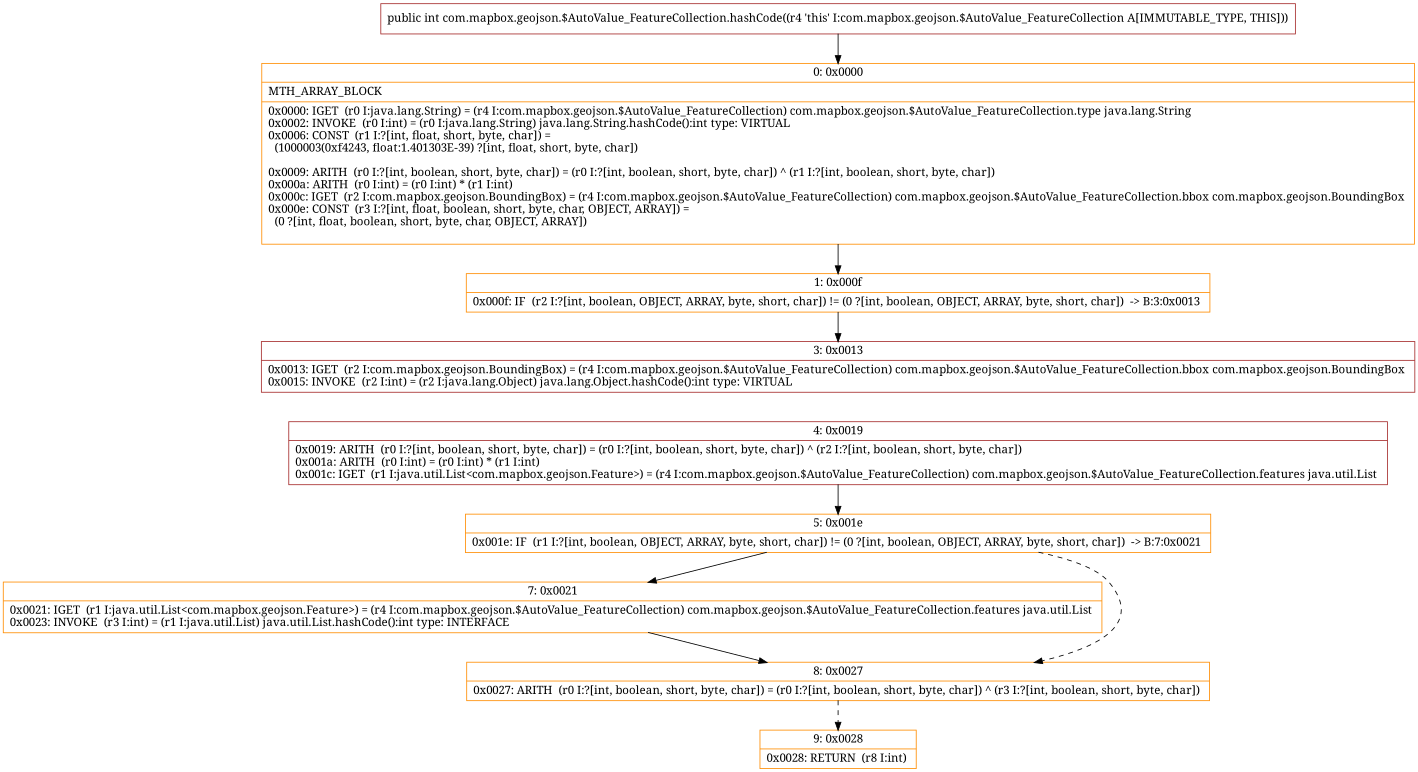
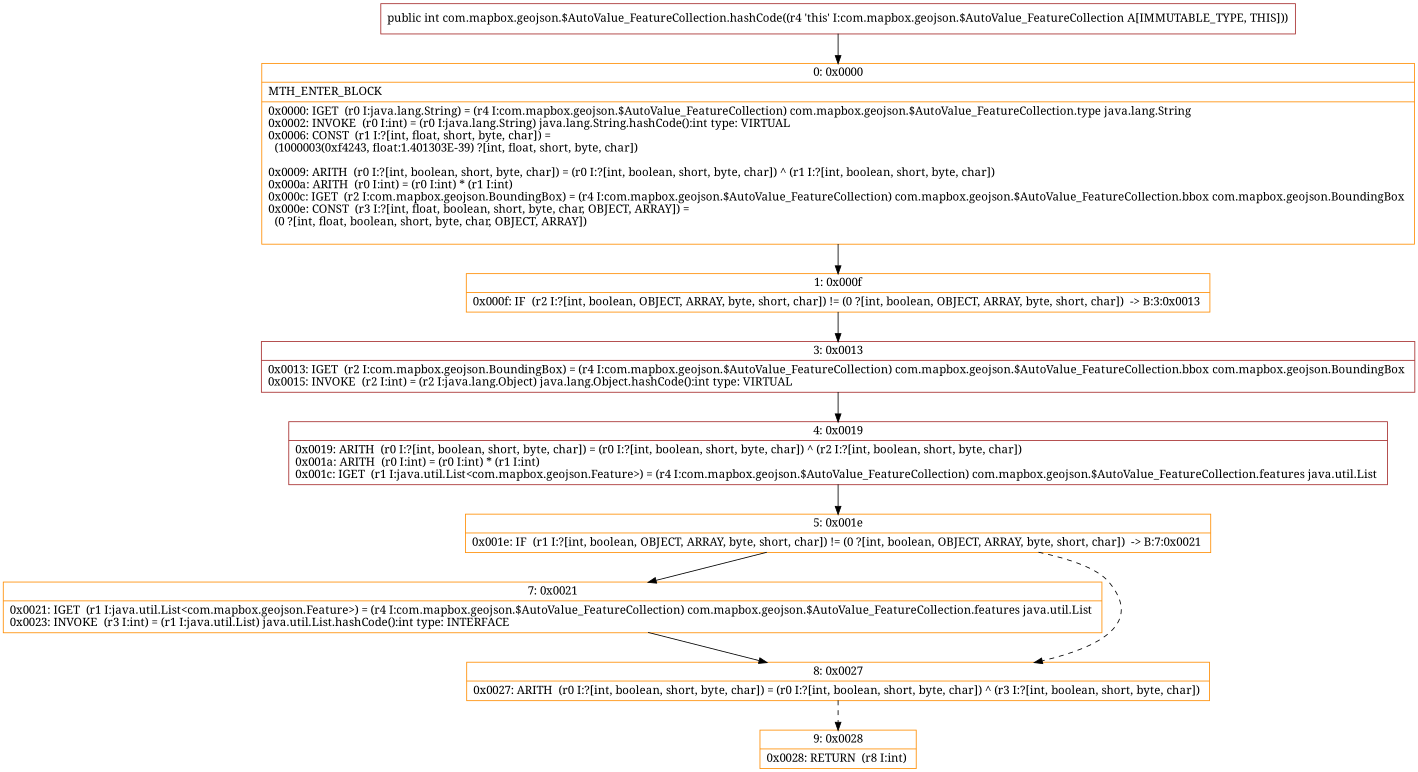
node "0: 0x0000": text "MTH_ARRAY_BLOCK" -> "MTH_ENTER_BLOCK"
edge "3: 0x0013" -> "4: 0x0019": added
